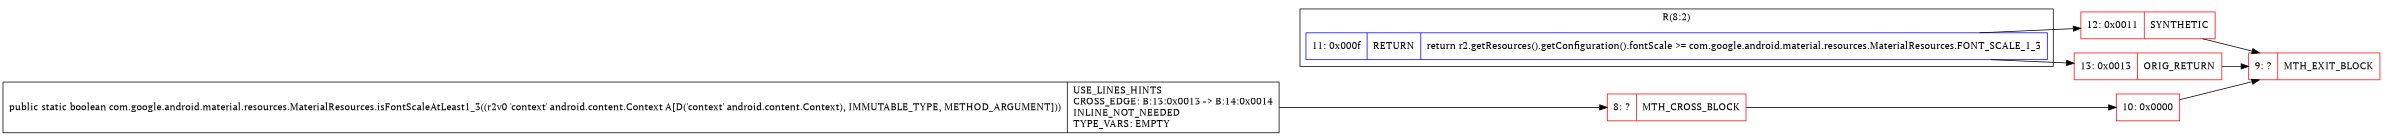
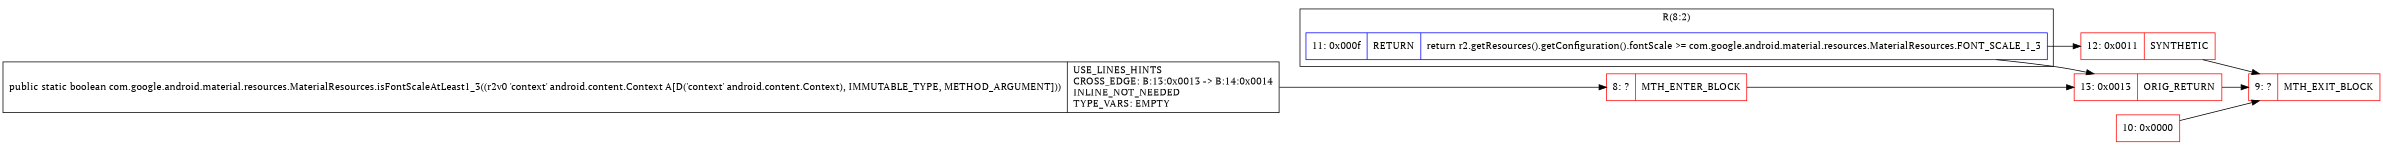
node "8: ?": text "MTH_CROSS_BLOCK" -> "MTH_ENTER_BLOCK"
edge "8: ?" -> "10: 0x0000": now "8: ?" -> "13: 0x0013"
